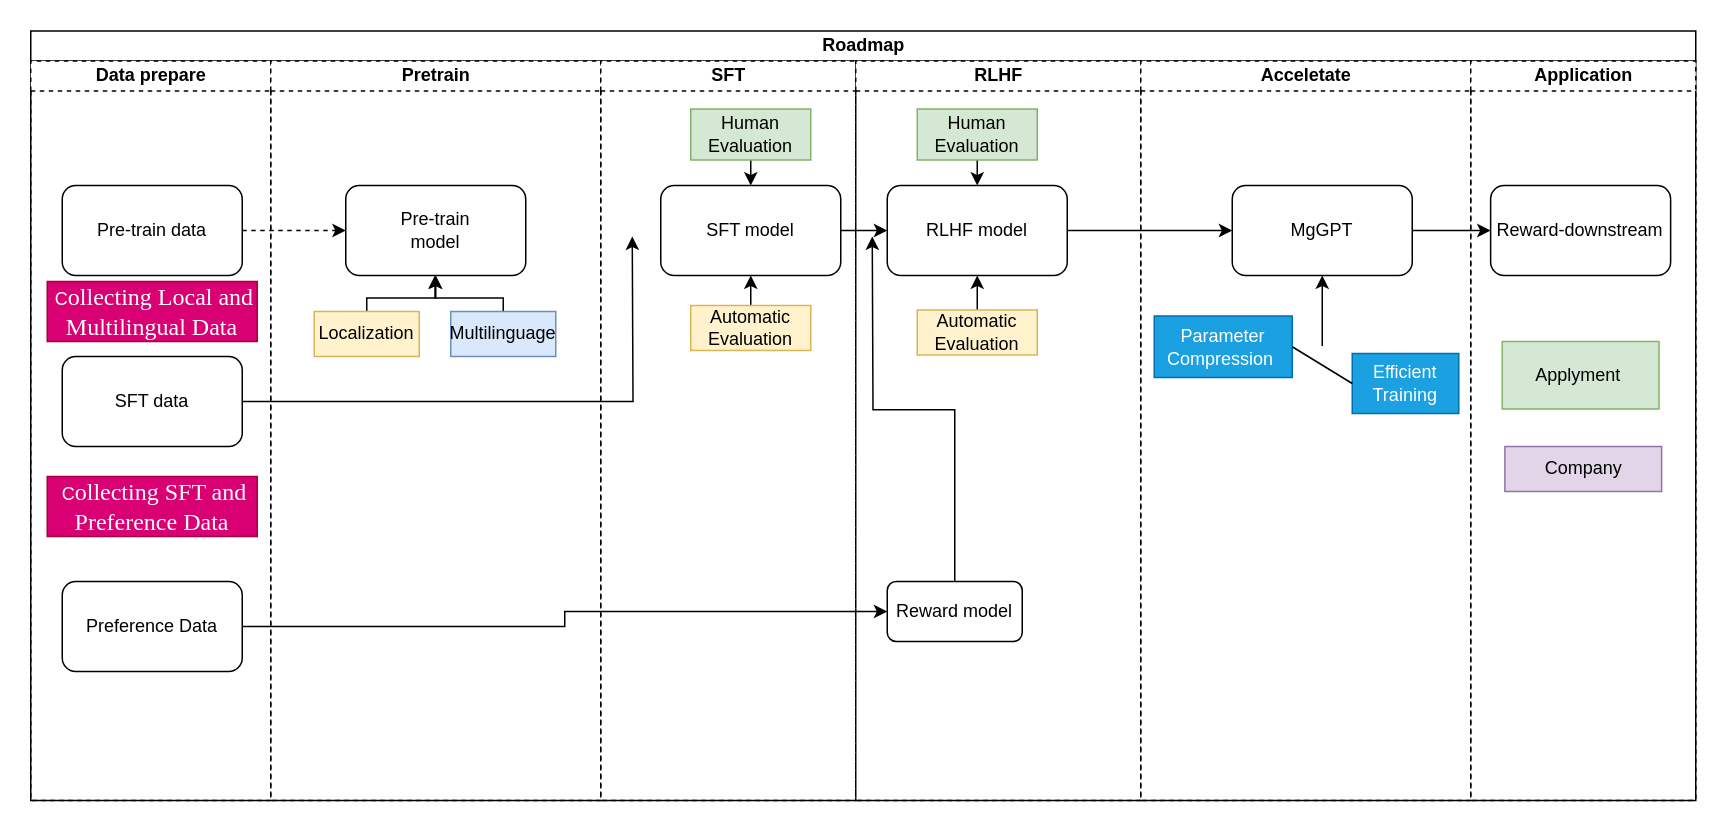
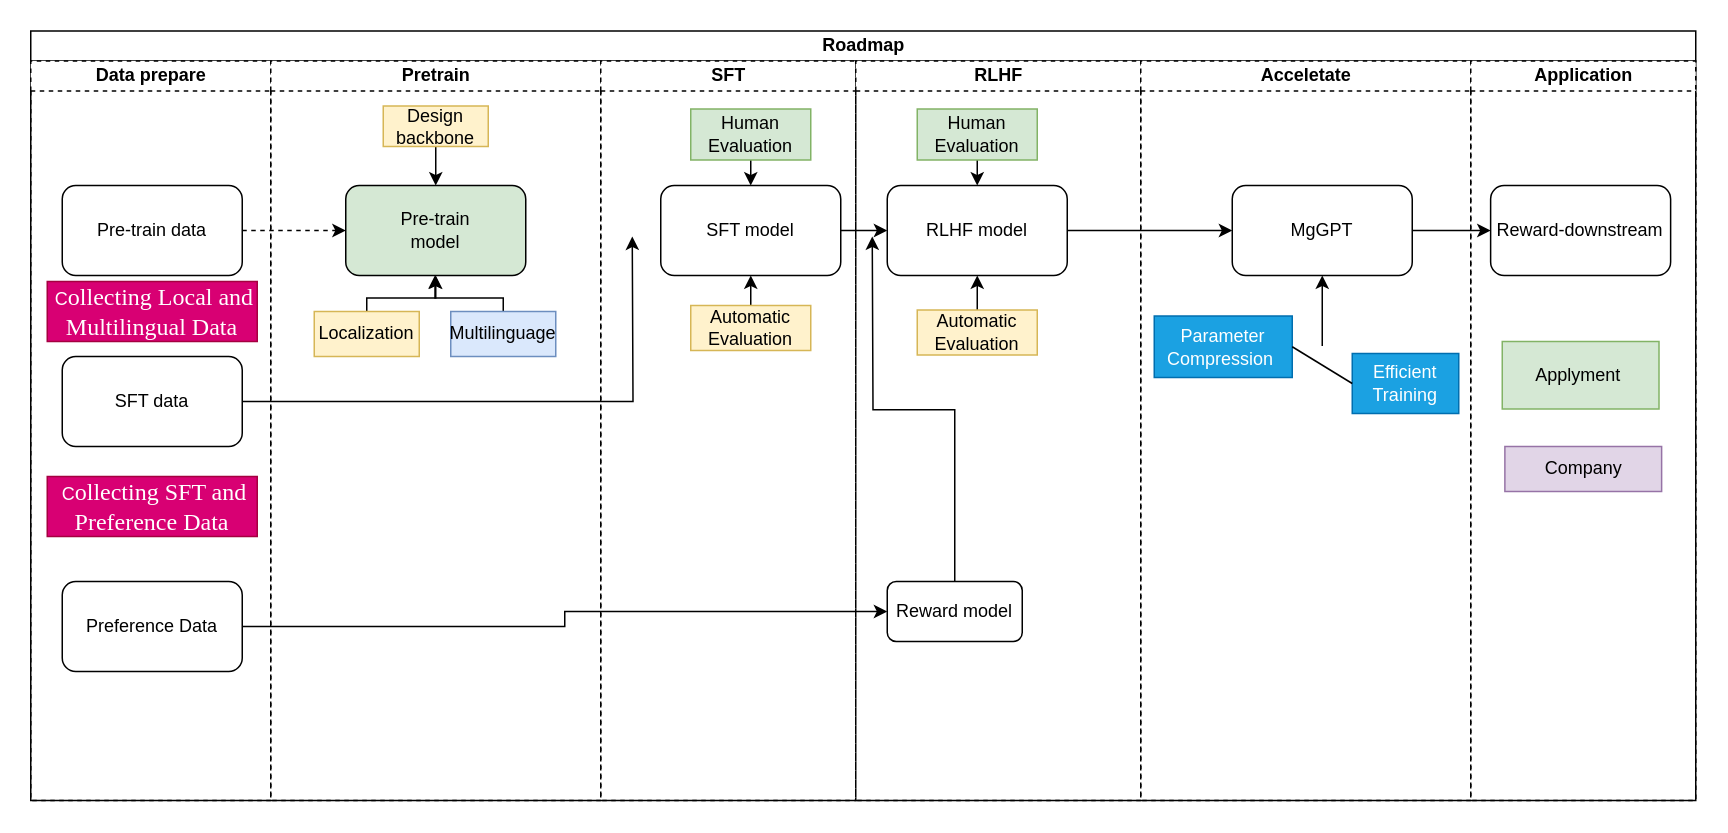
node "Design backbone": added
edge "Design backbone" -> "Pre-train model": added
node "Pre-train model": fillcolor #ffffff -> #d5e8d4
